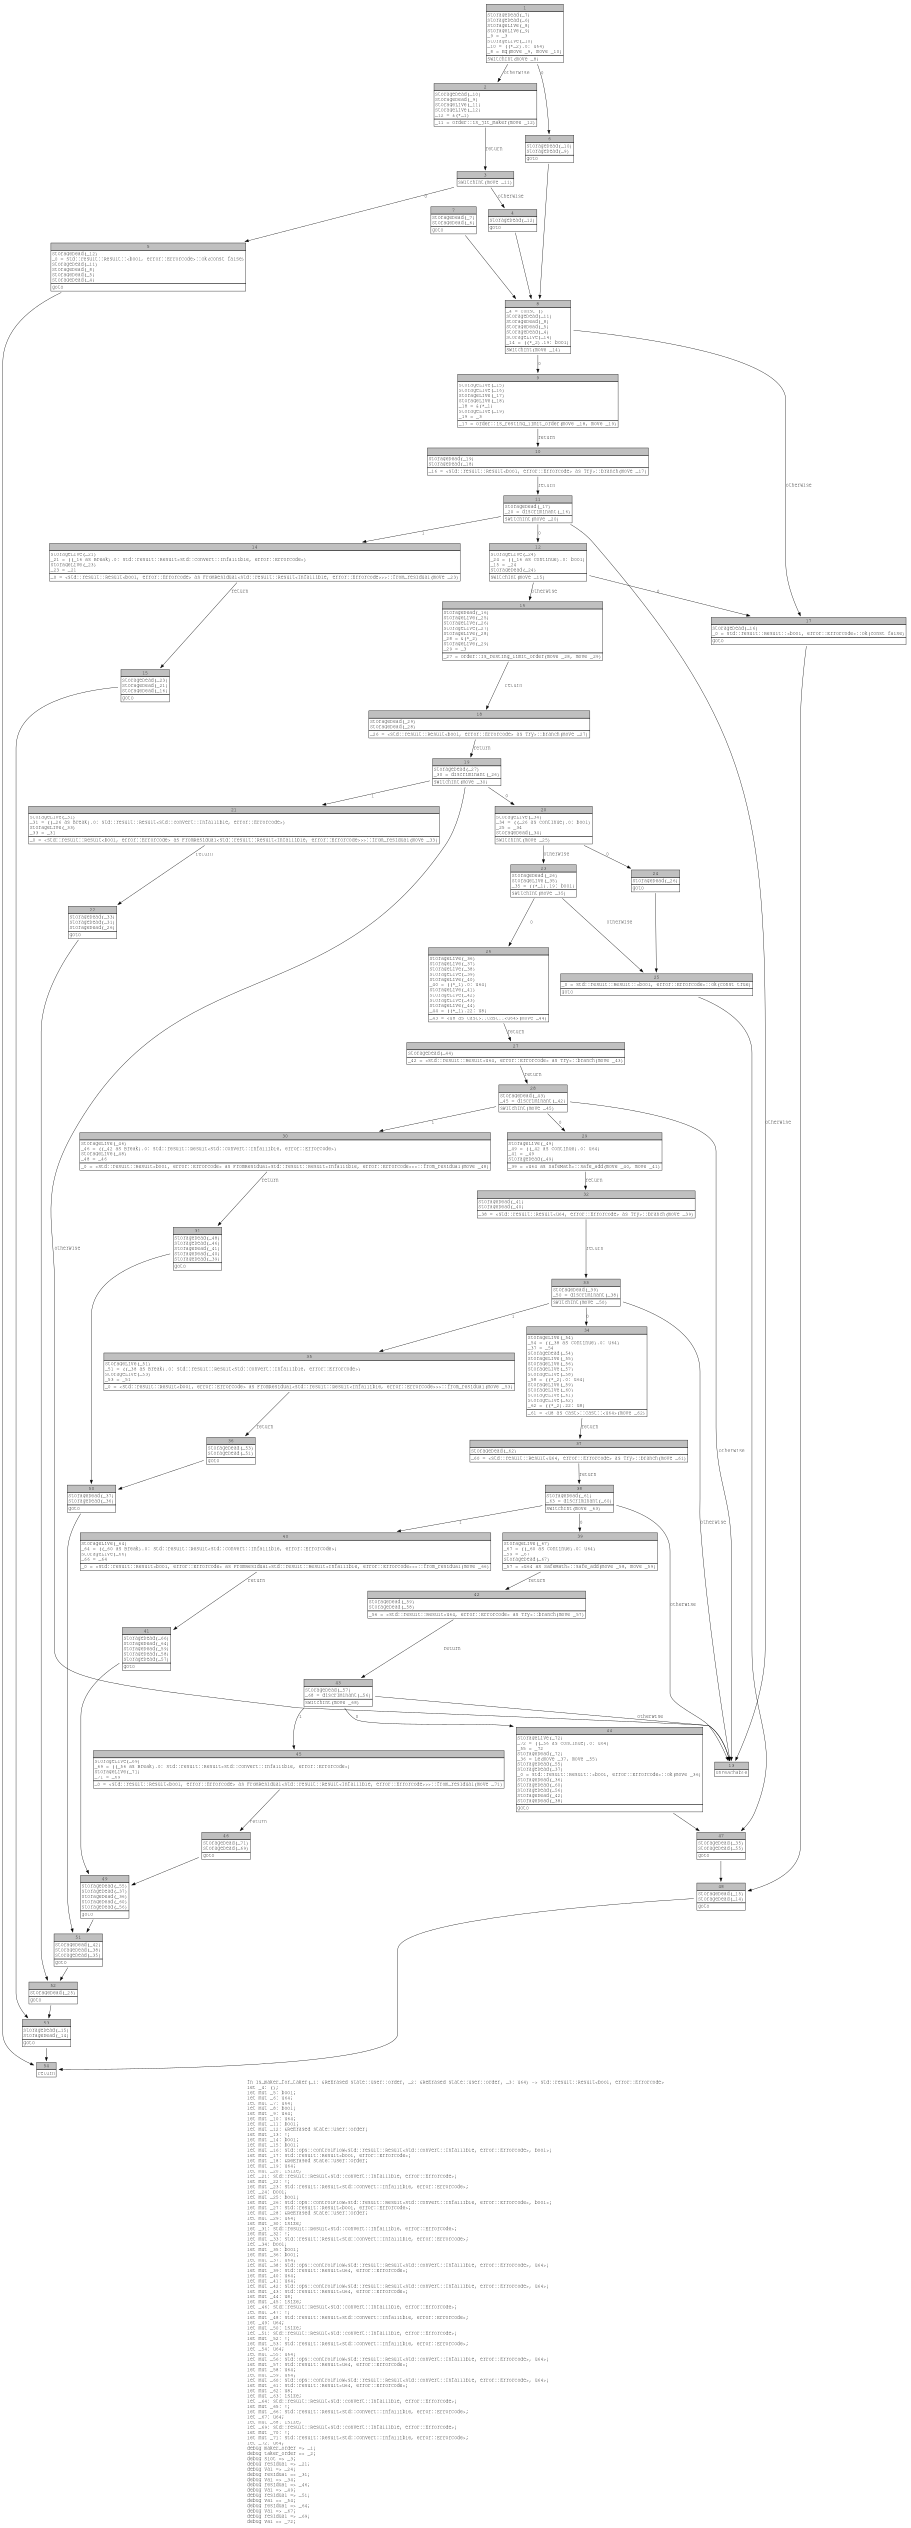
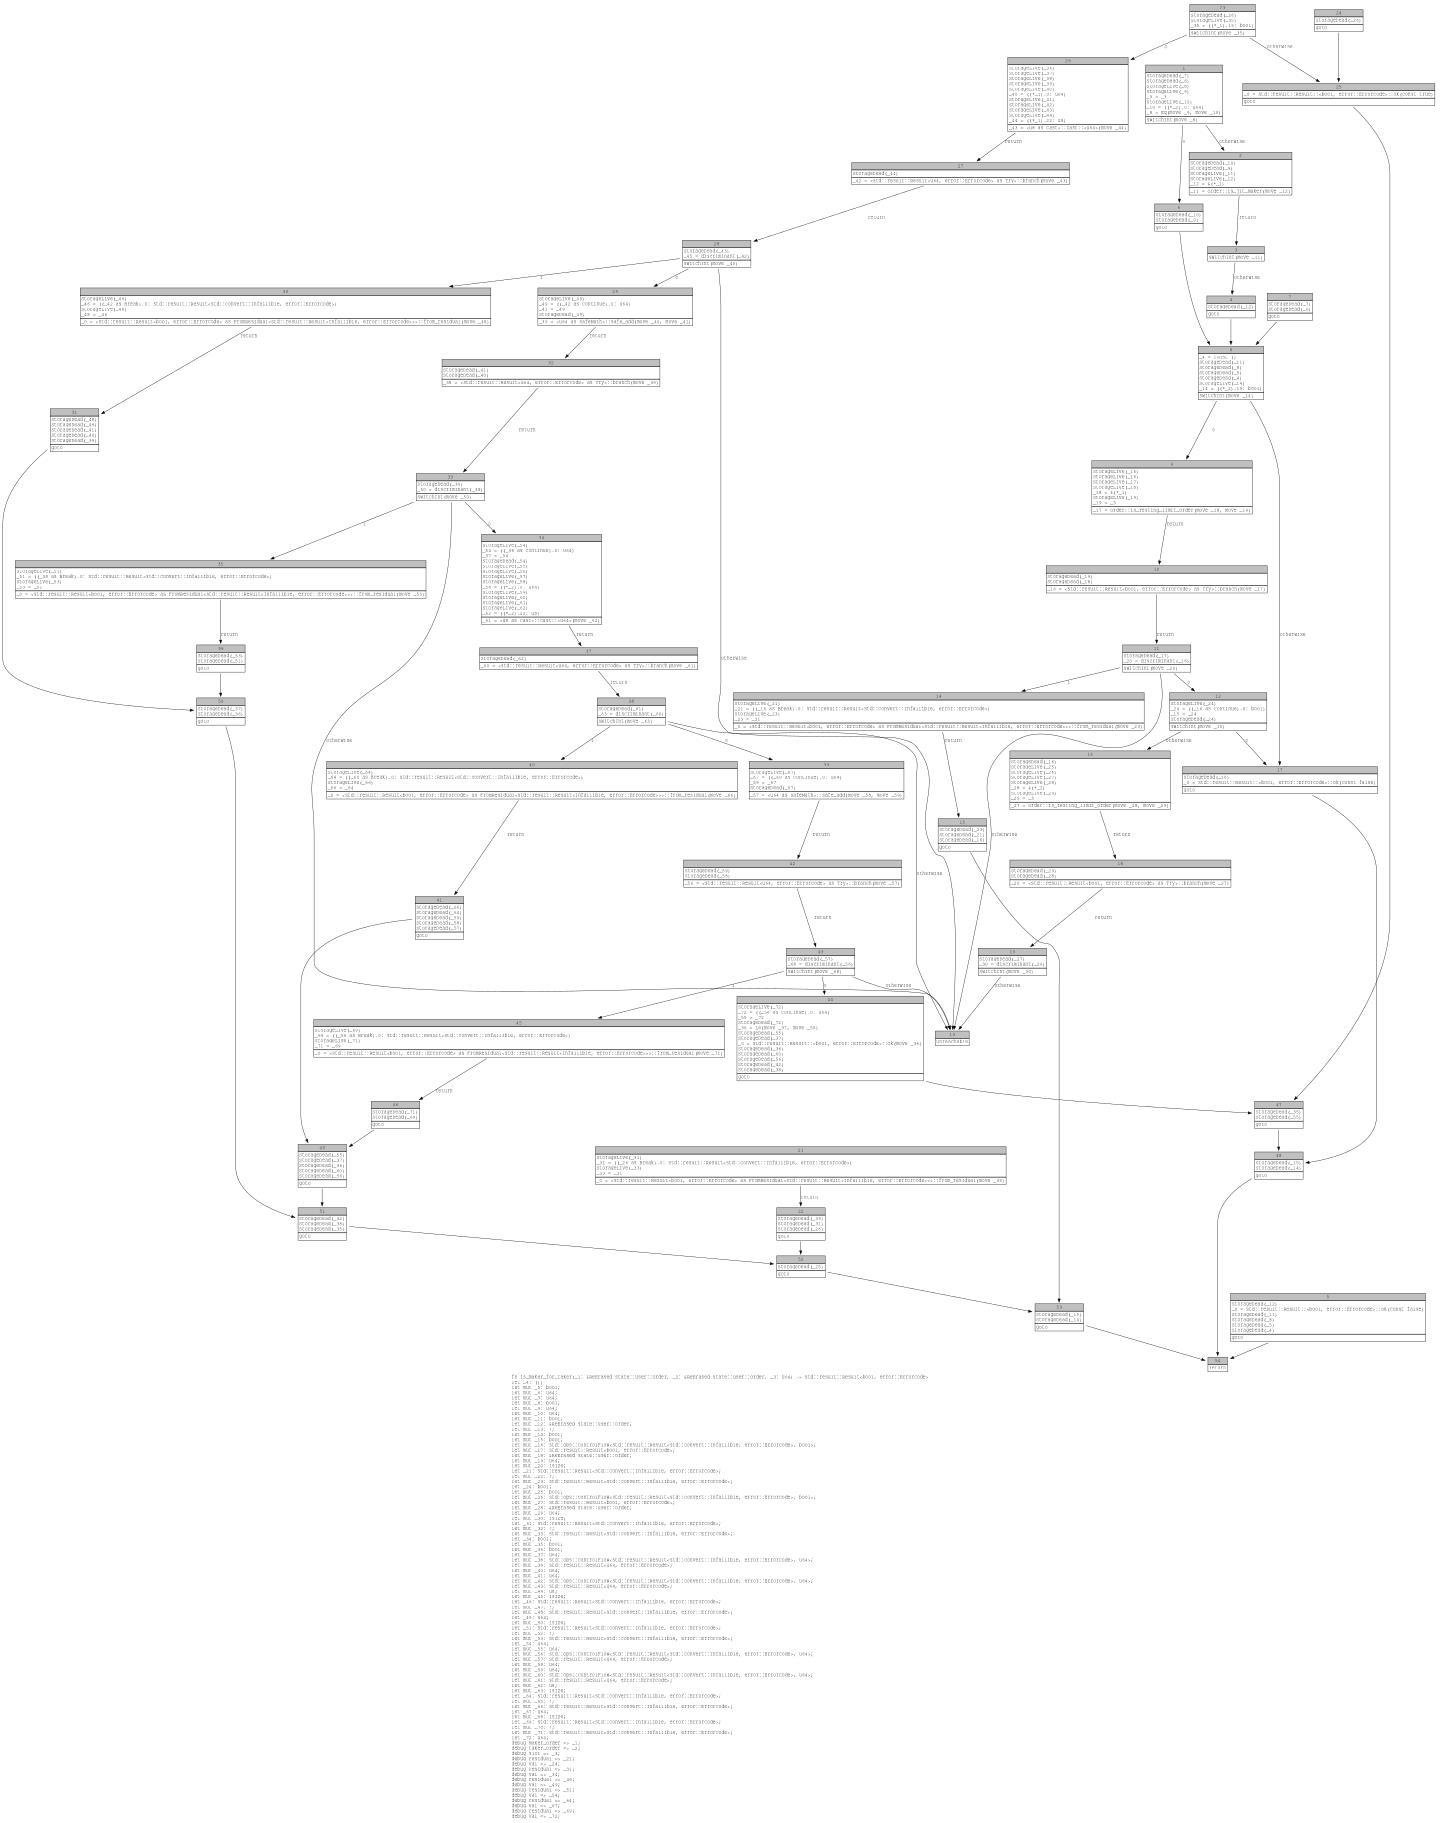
edge "3" -> "5": removed, label "0"
edge "19" -> "21": removed, label "1"
node "20": removed
